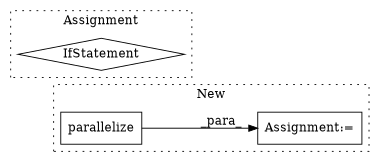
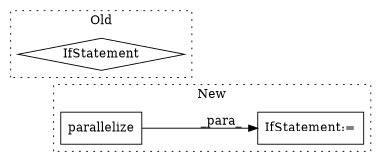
cluster "Assignment": label "Assignment" -> "Old"
node "Assignment:=": label "Assignment:=" -> "IfStatement:="
